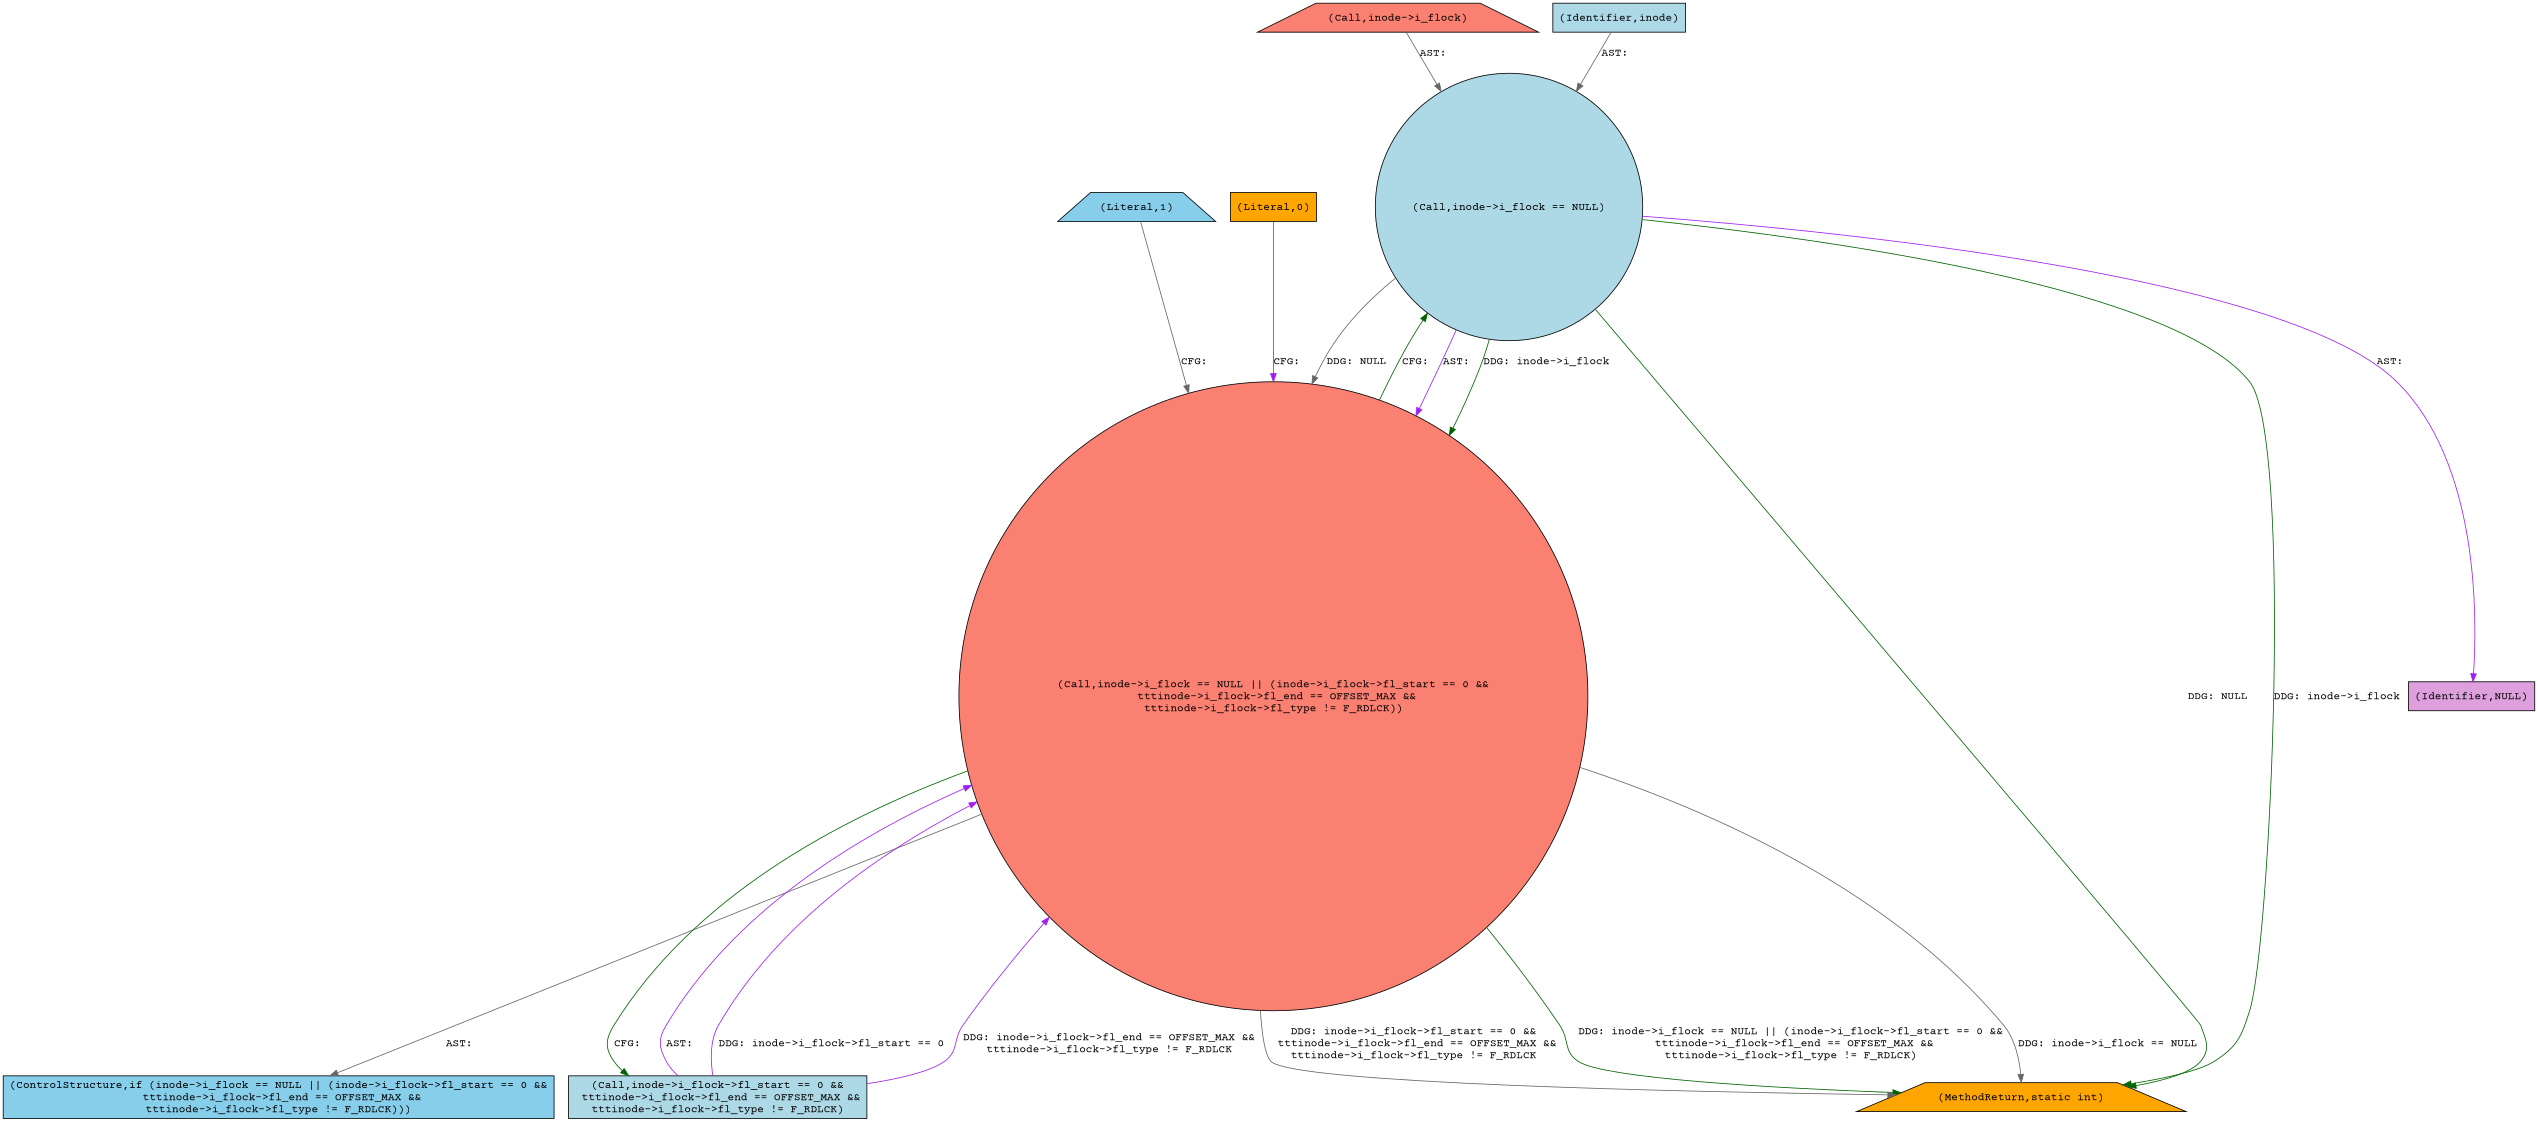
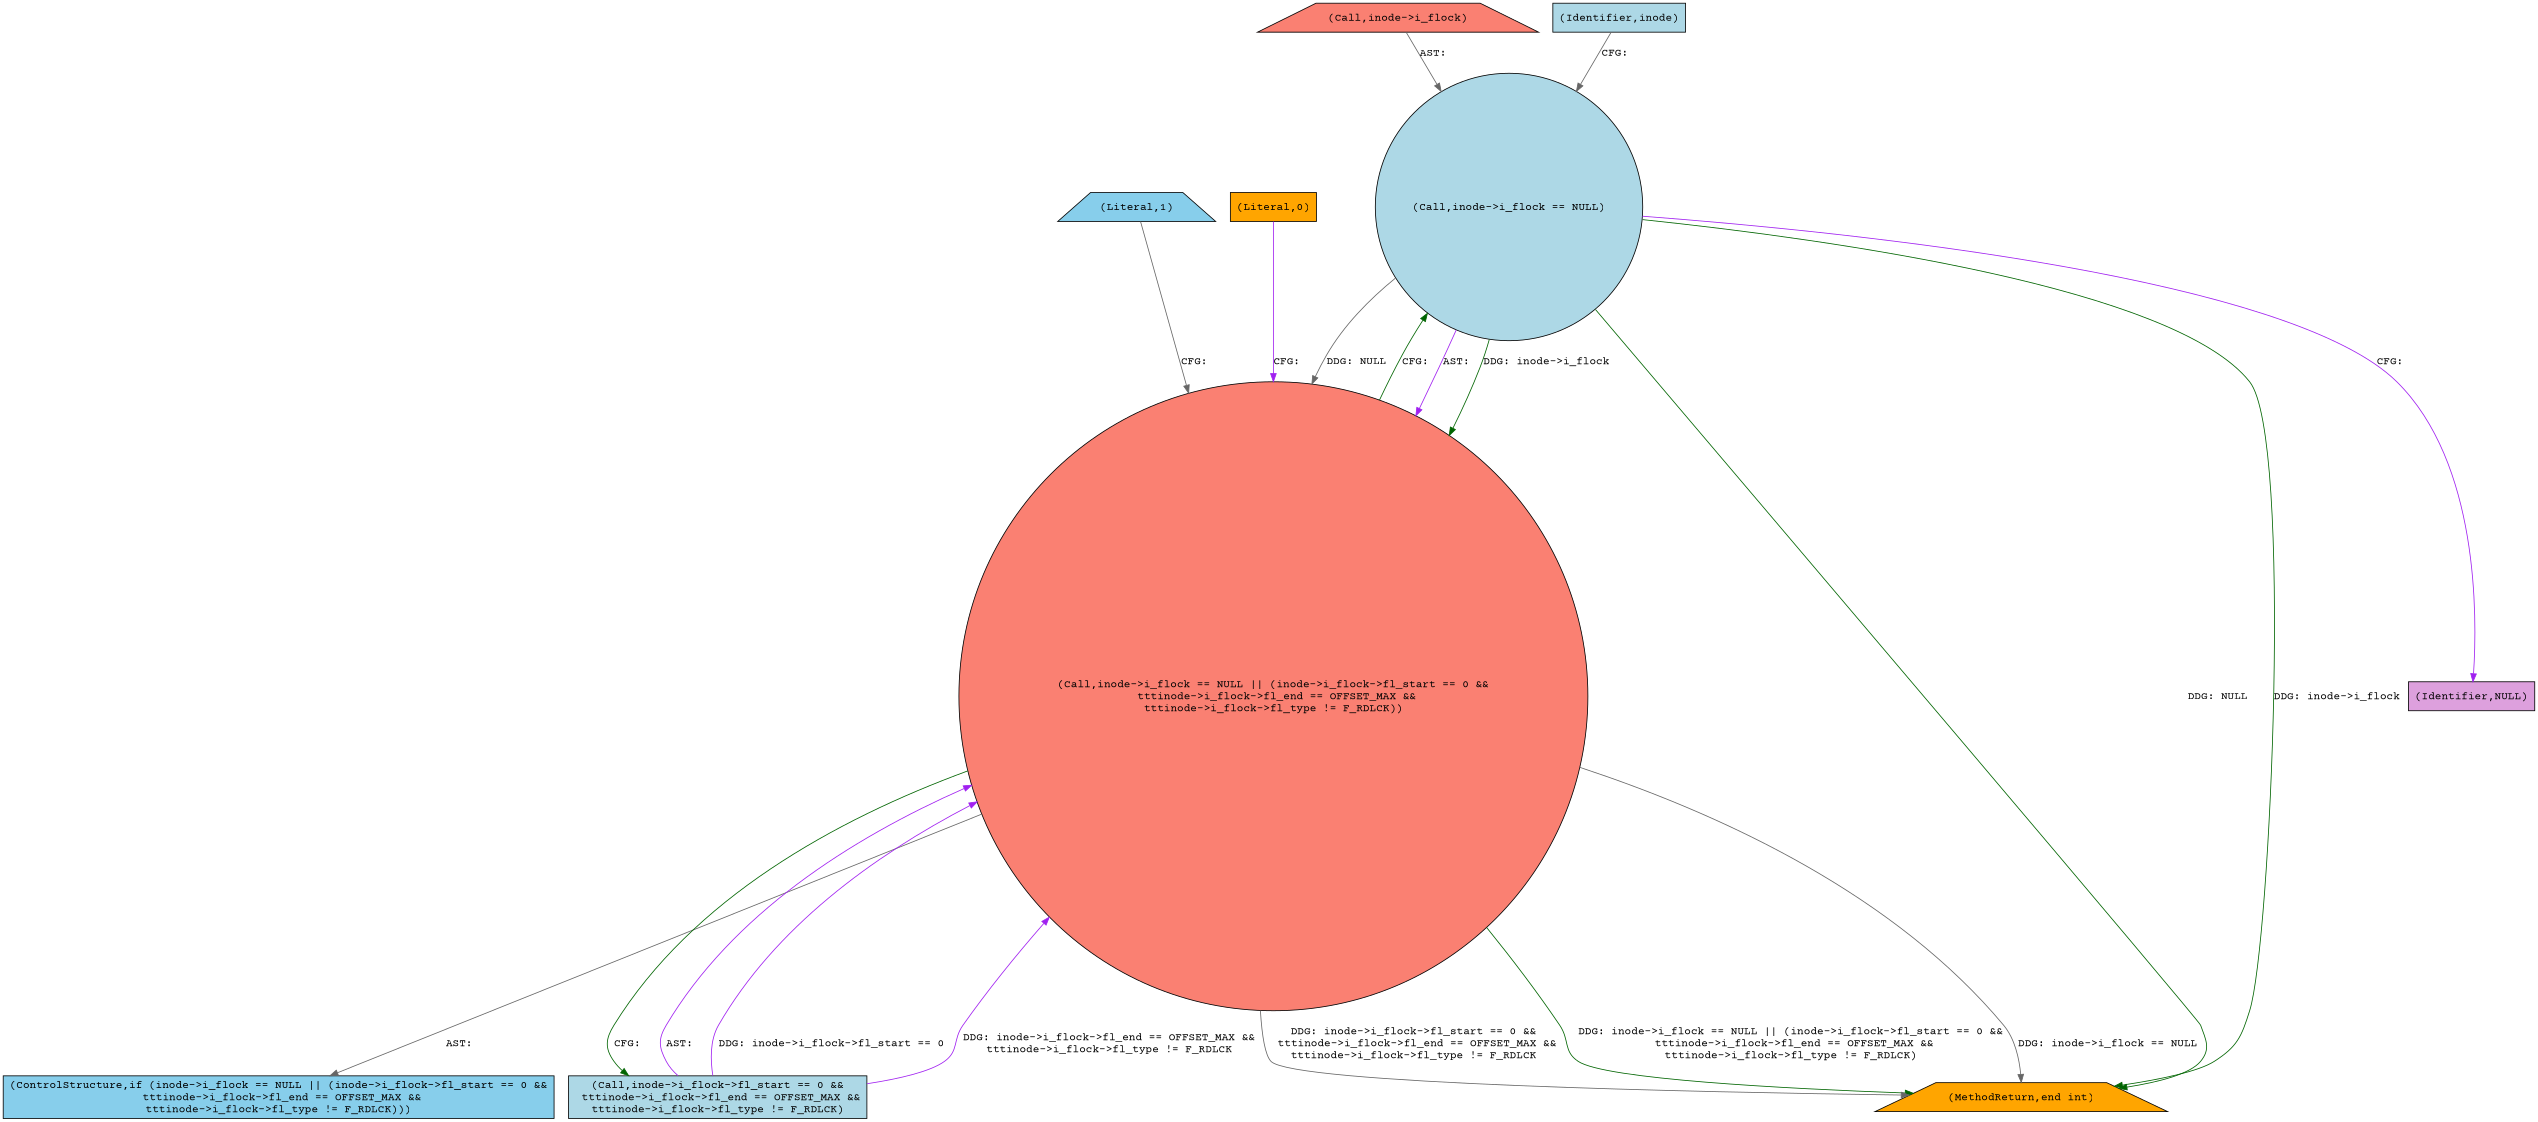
edge "(Identifier,inode)" -> "(Call,inode->i_flock == NULL)": label "AST: " -> "CFG: "
edge "(Call,inode->i_flock == NULL)" -> "(Identifier,NULL)": label "AST: " -> "CFG: "
node "(MethodReturn,static int)": label "(MethodReturn,static int)" -> "(MethodReturn,end int)"
